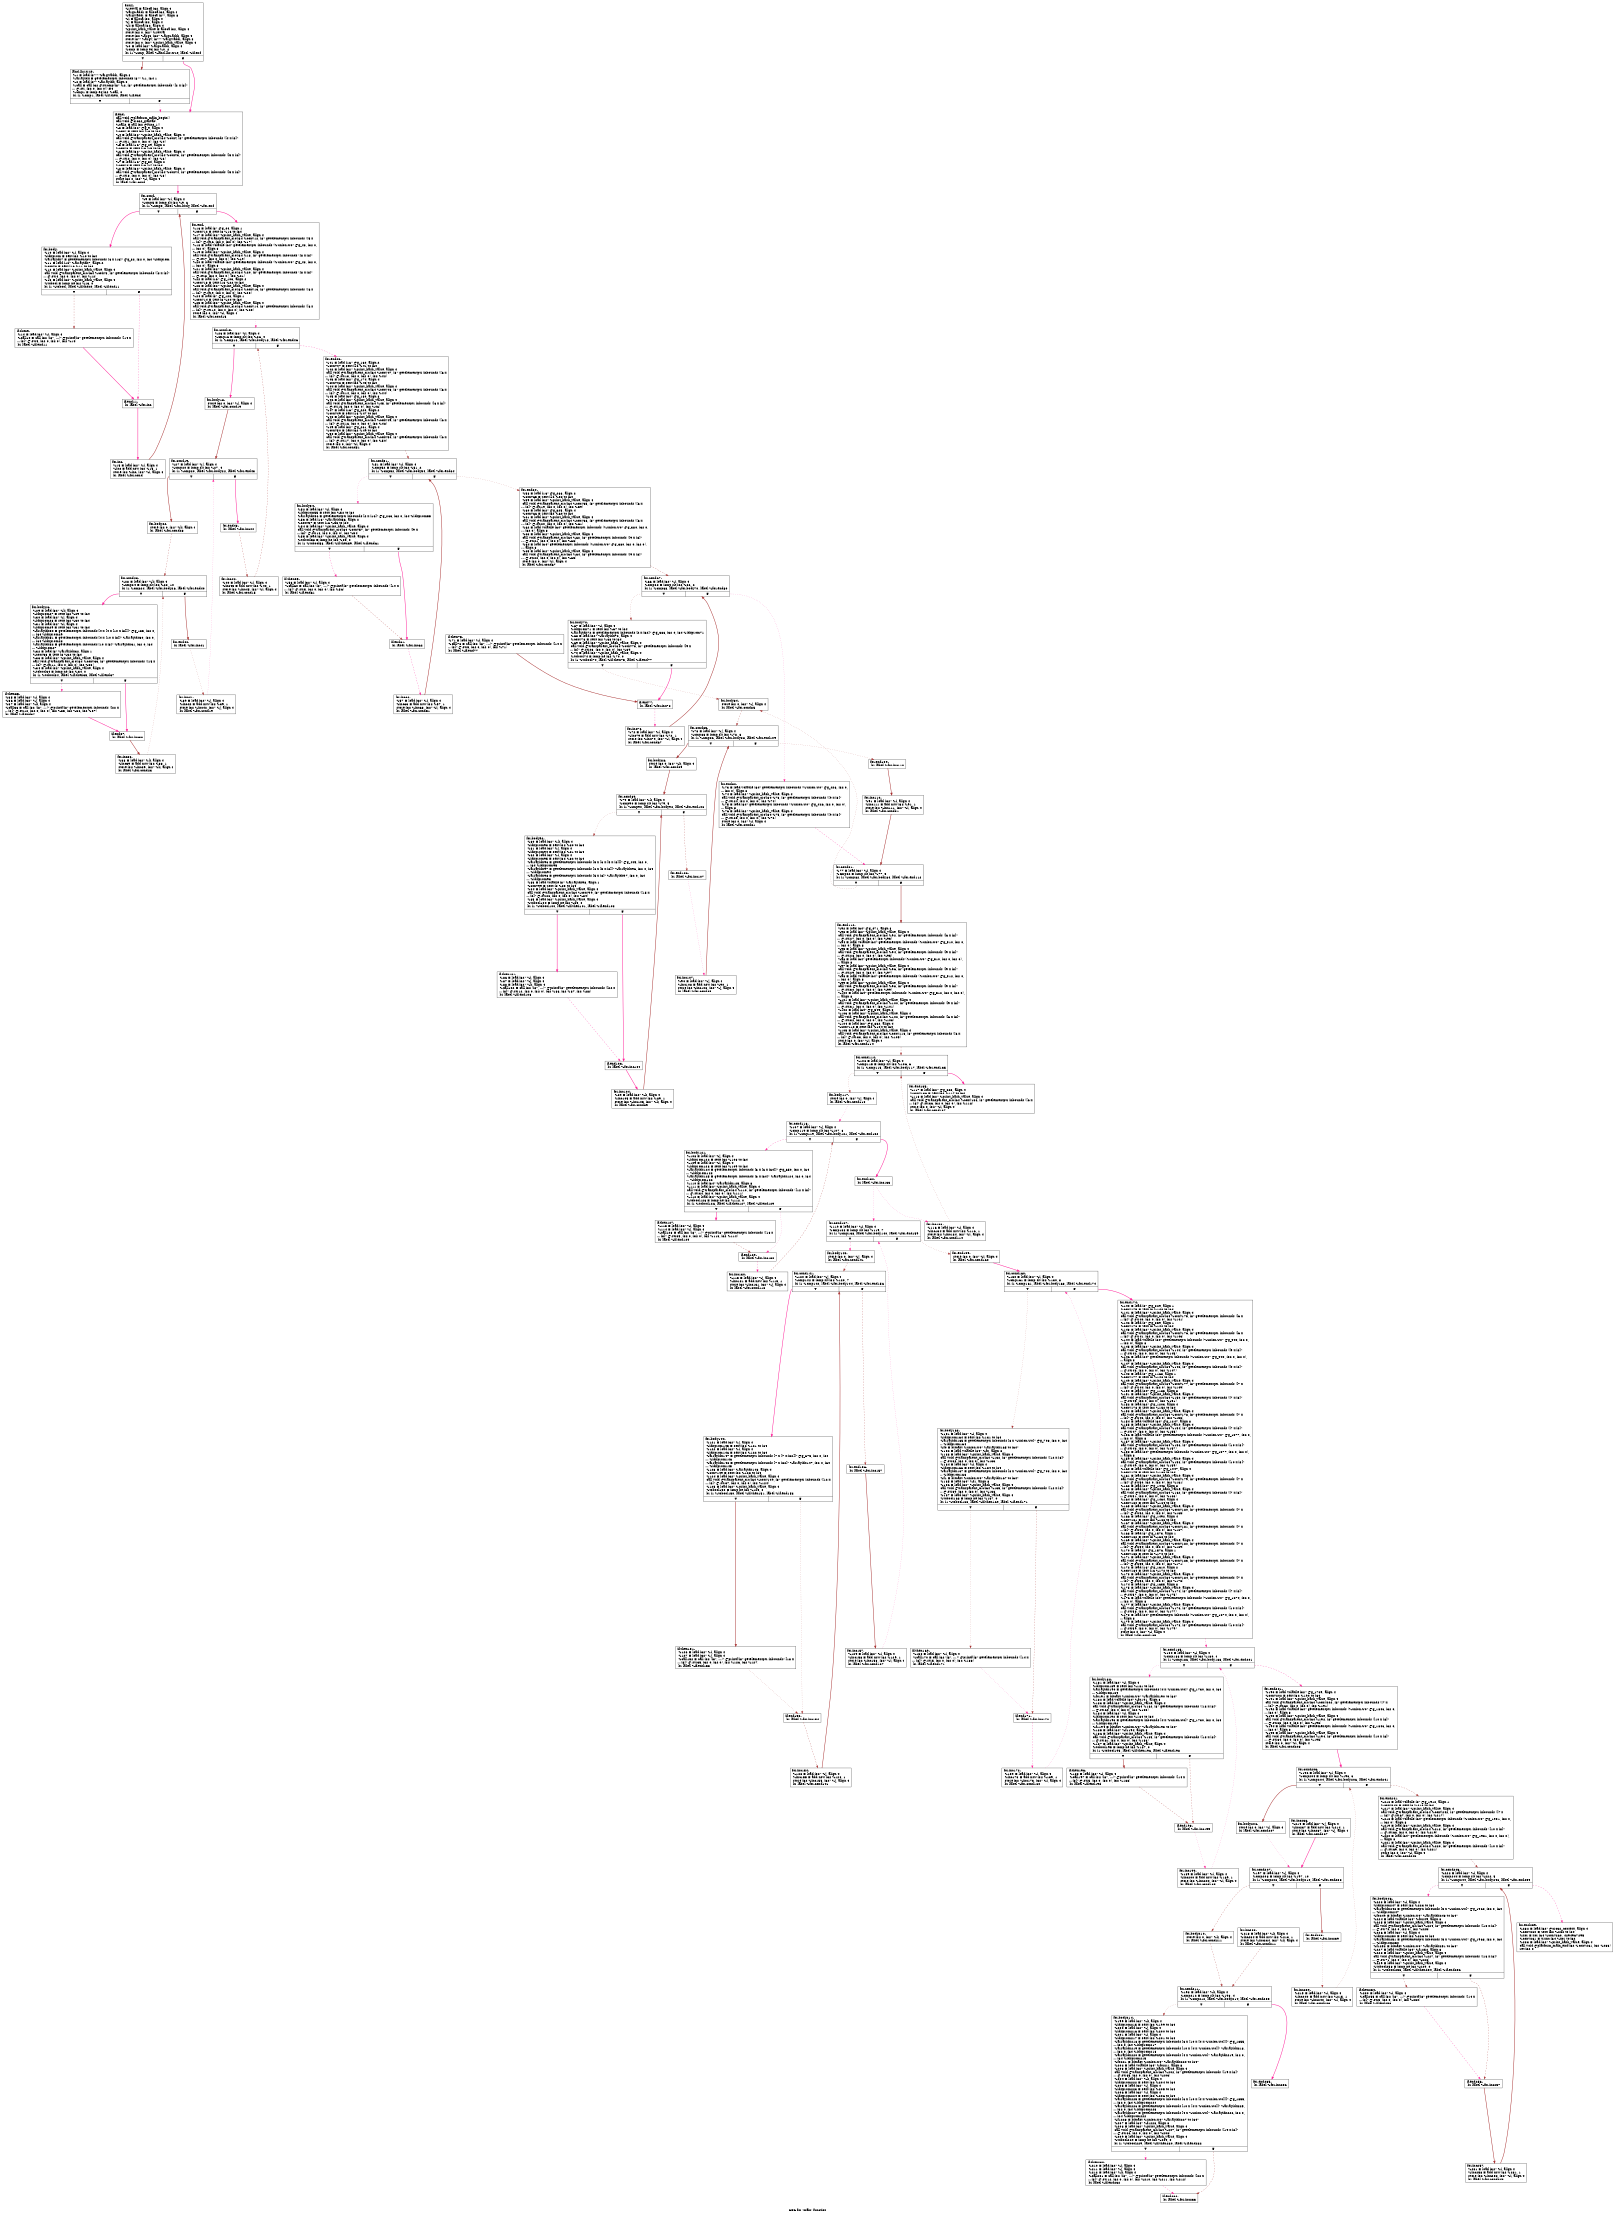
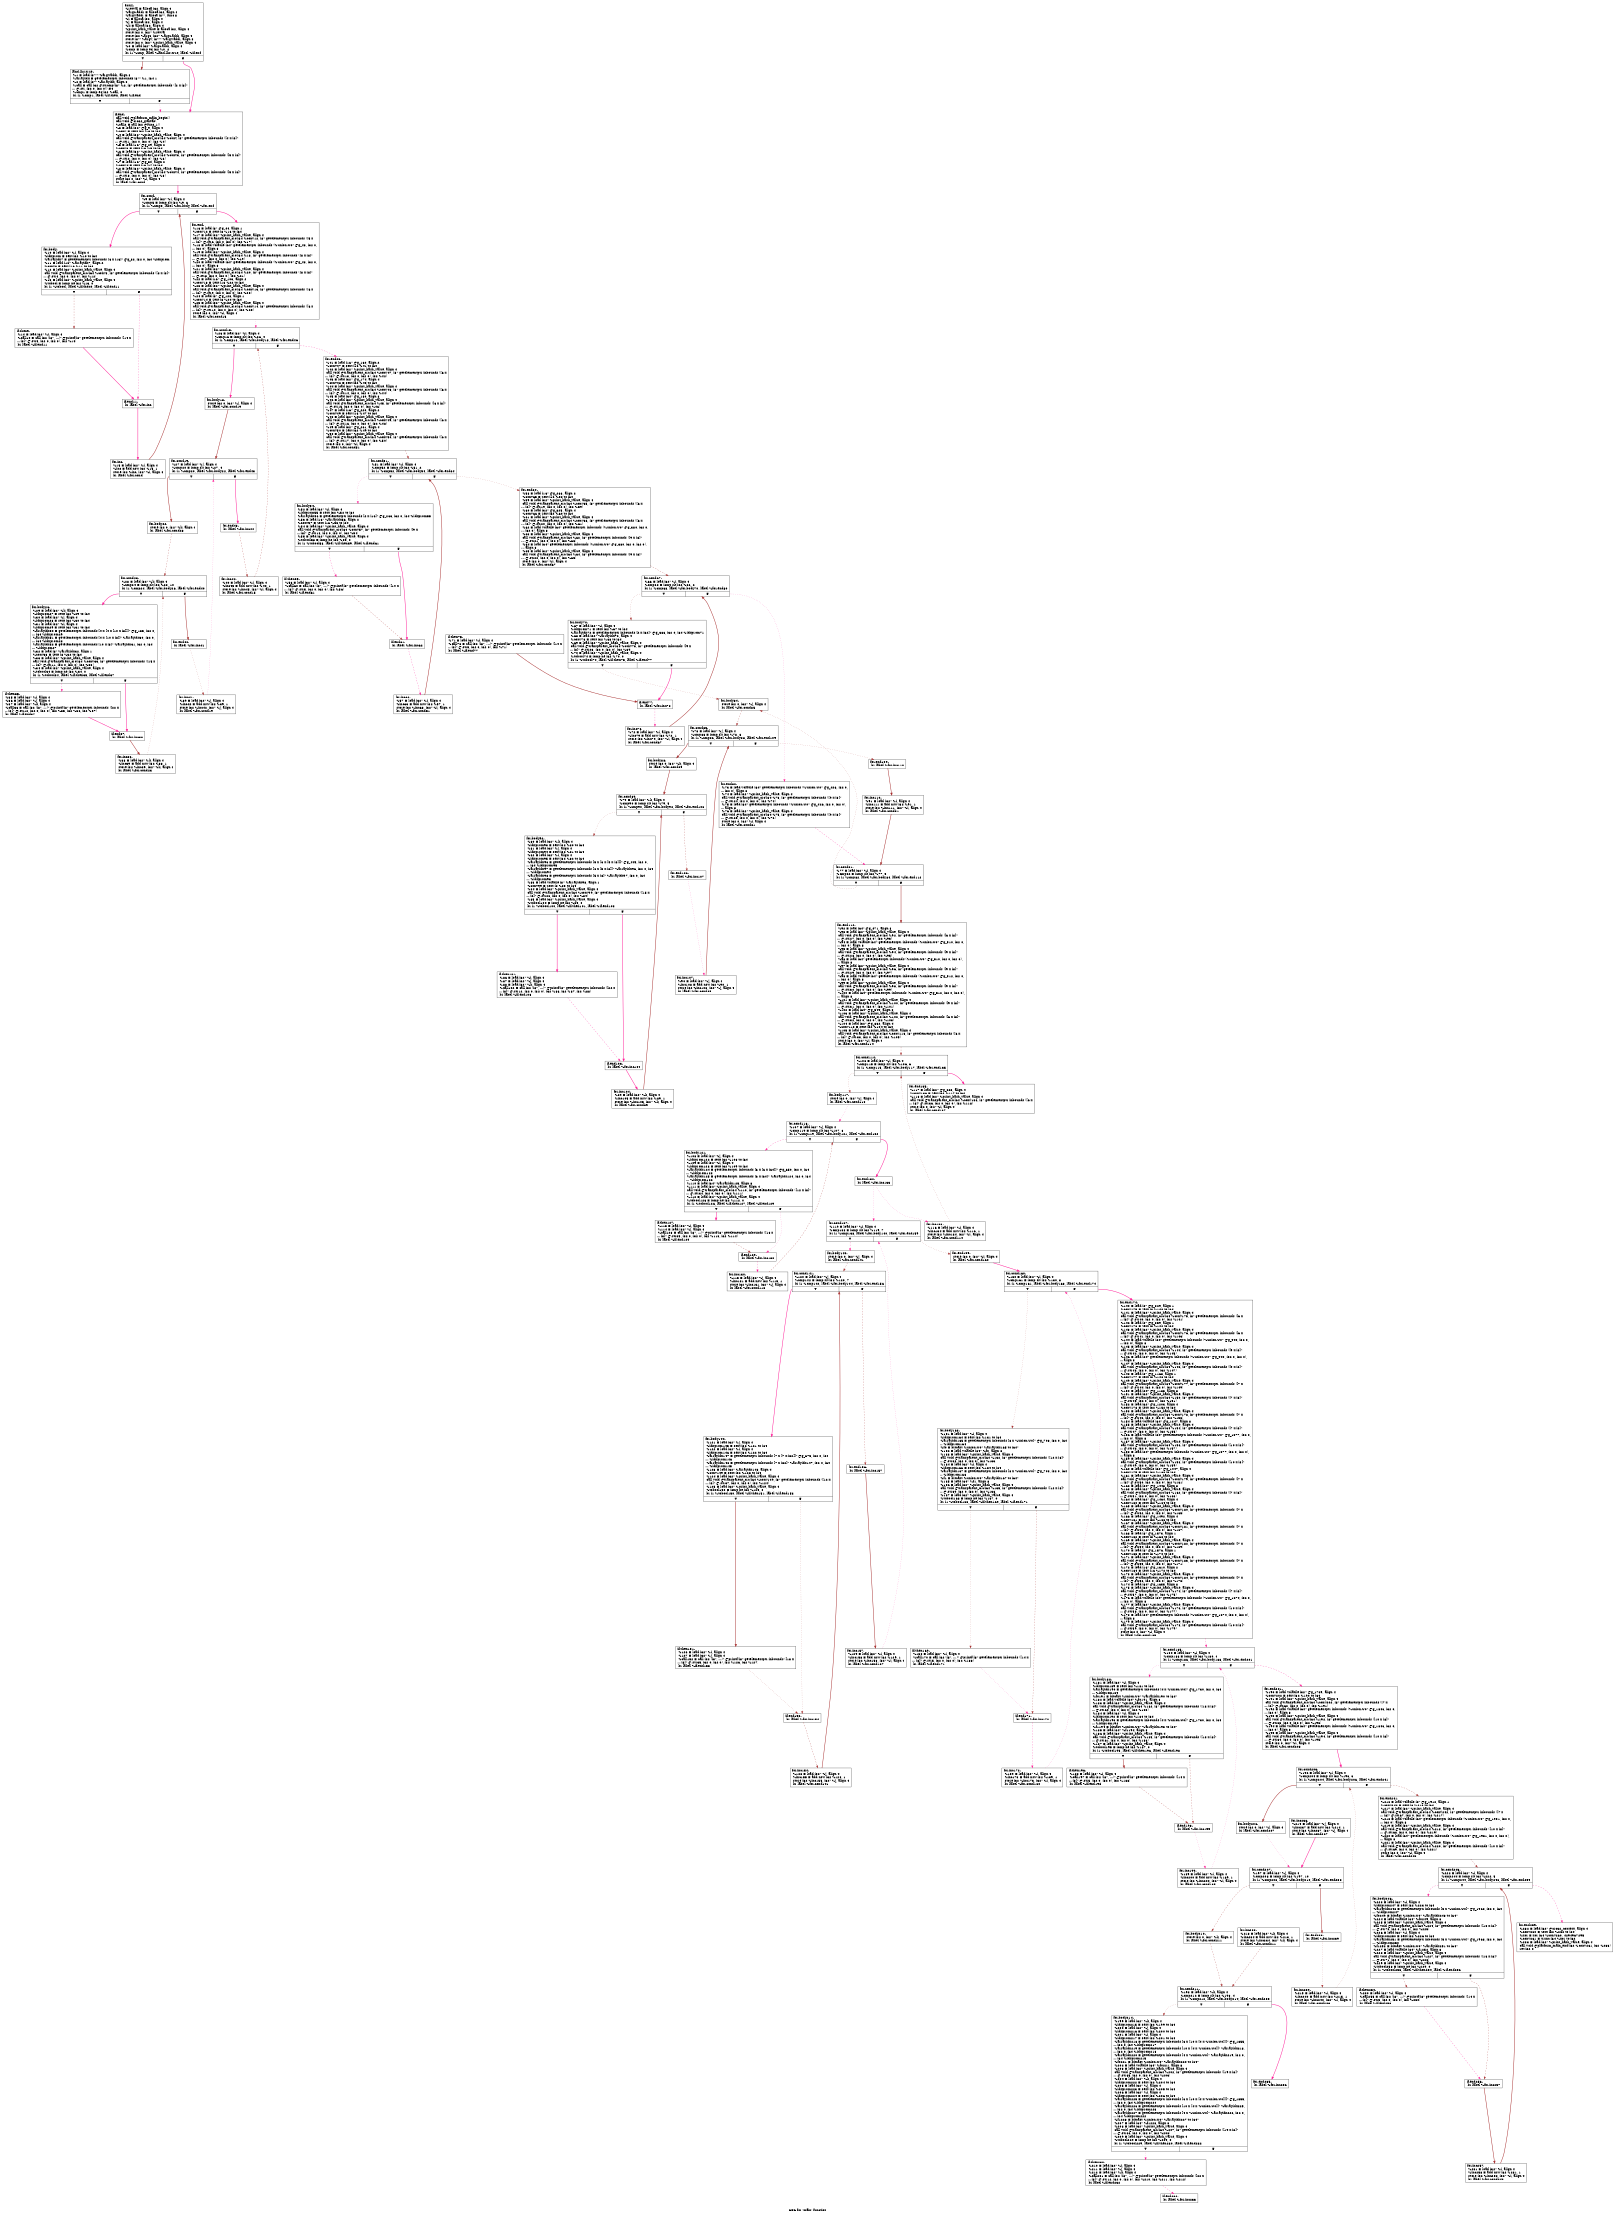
node "entry:": text "%argv.addr = alloca i8**, align 8" -> "%argv.addr = alloca i8**, func 8"
edge "for.body214:" -> "if.end232:": removed
